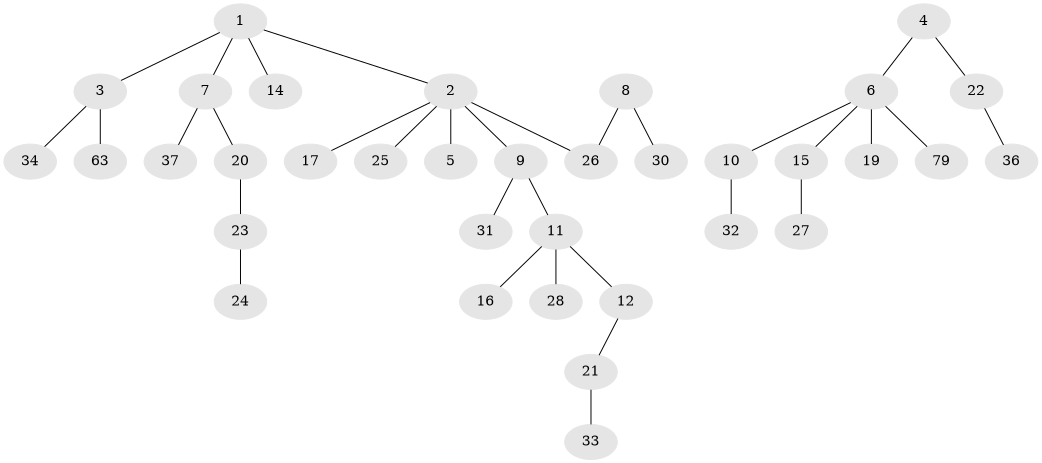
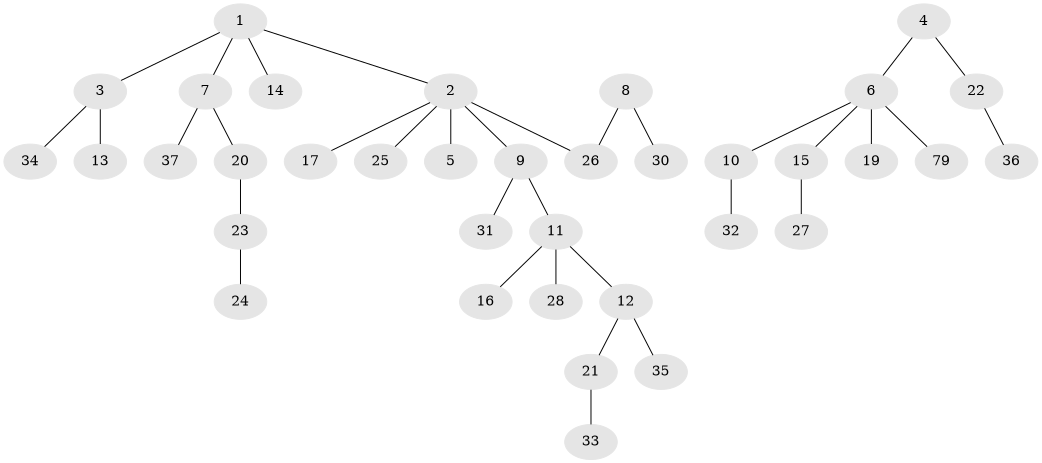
node "63": label "63" -> "13"
node "35": added
